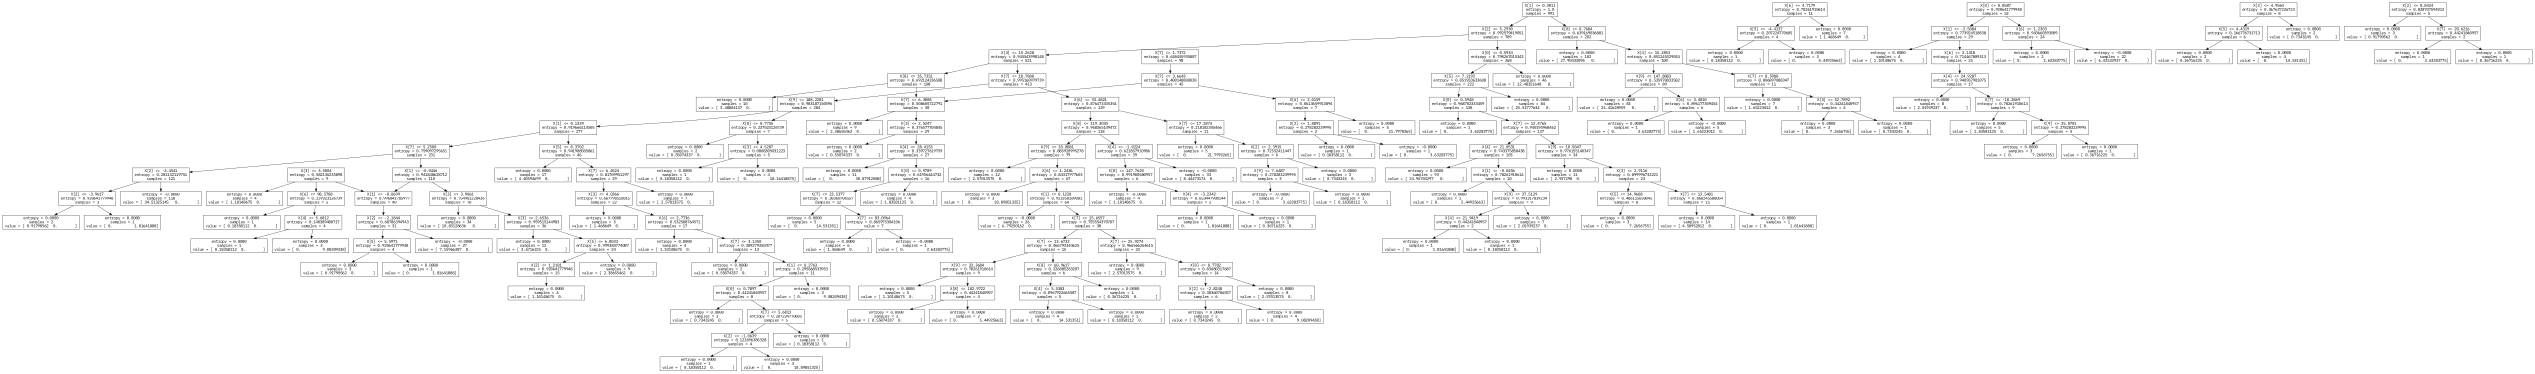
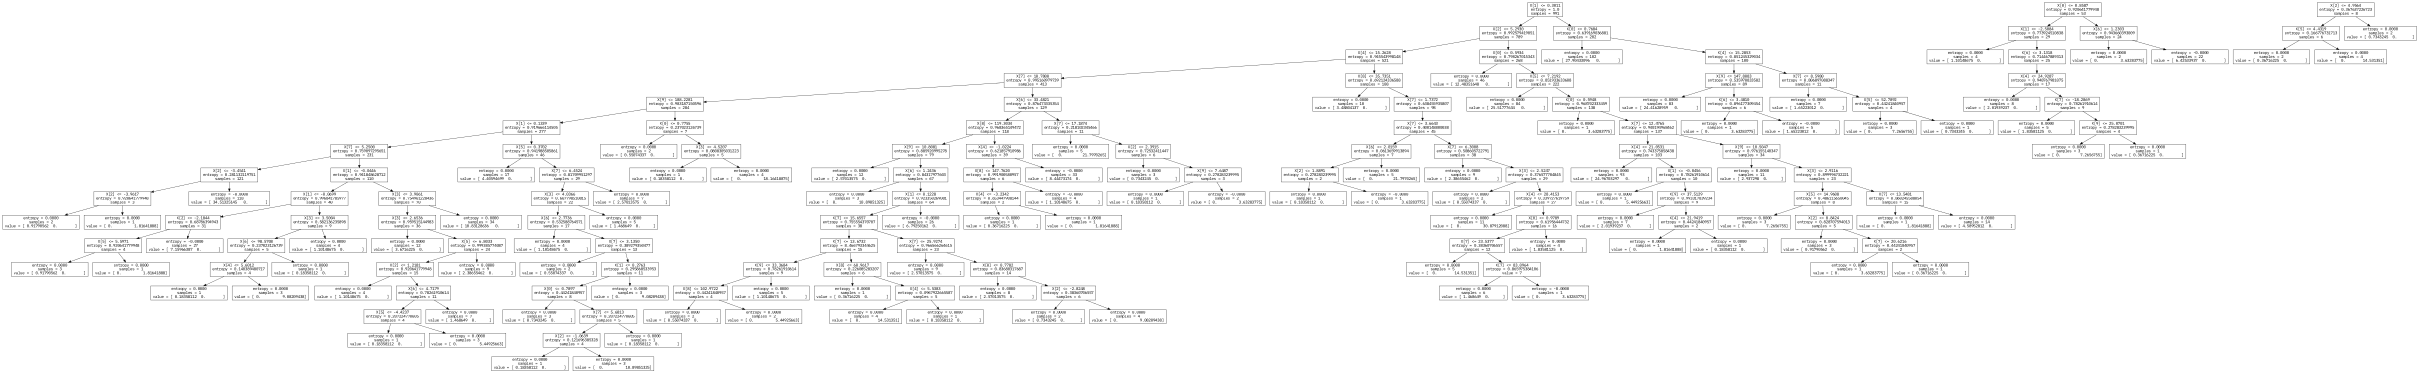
edge "X[8] <= 35.7351 entropy = 0.692124336588 samples = 108" -> "X[7] <= 6.3008 entropy = 0.508605722791 samples = 38": now "X[8] <= 35.7351 entropy = 0.692124336588 samples = 108" -> "X[7] <= 1.7372 entropy = 0.638455935807 samples = 98"
edge "X[3] <= 3.5004 entropy = 0.582136235898 samples = 9" -> "X[1] <= -0.0699 entropy = 0.996841785977 samples = 40": reversed
edge "X[5] <= 14.9608 entropy = 0.486115650045 samples = 8" -> "X[2] <= 8.8424 entropy = 0.828707594013 samples = 5": added
edge "X[2] <= 1.2181 entropy = 0.920641779948 samples = 15" -> "X[6] <= 4.7179 entropy = 0.78261910614 samples = 11": added
